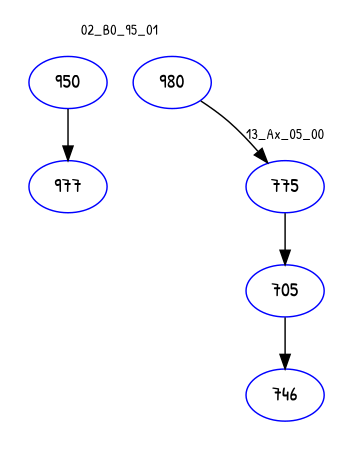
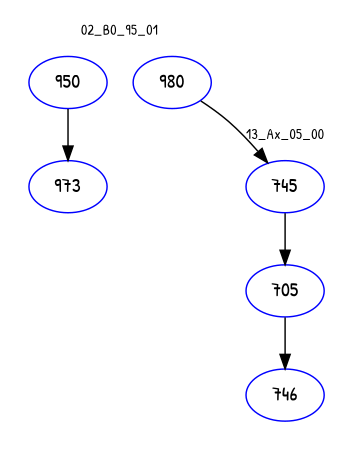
node "977": label "977" -> "973"
node "775": label "775" -> "745"
